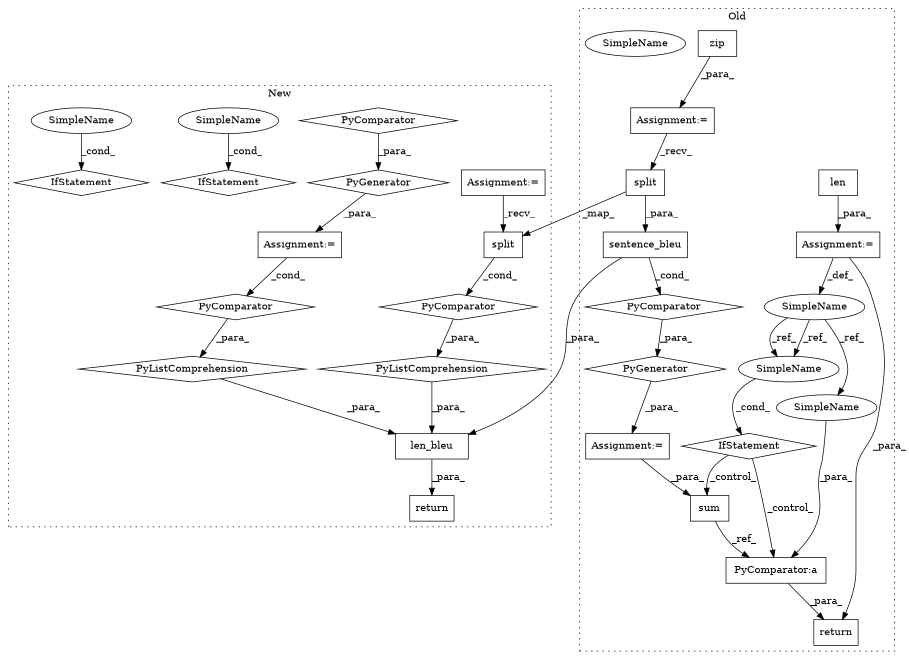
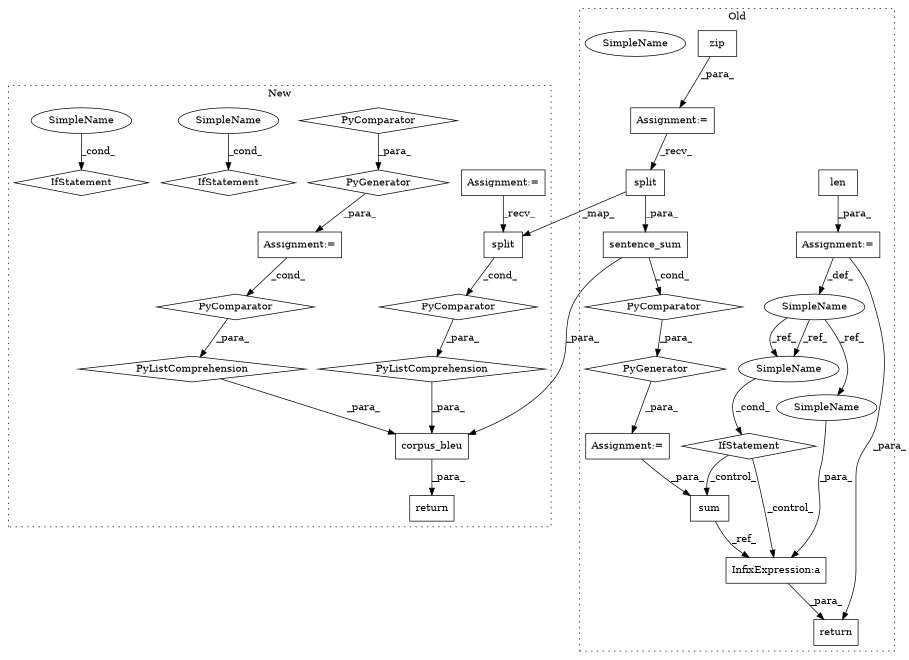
node "sentence_bleu": label "sentence_bleu" -> "sentence_sum"
node "len_bleu": label "len_bleu" -> "corpus_bleu"
node "PyComparator:a": label "PyComparator:a" -> "InfixExpression:a"
